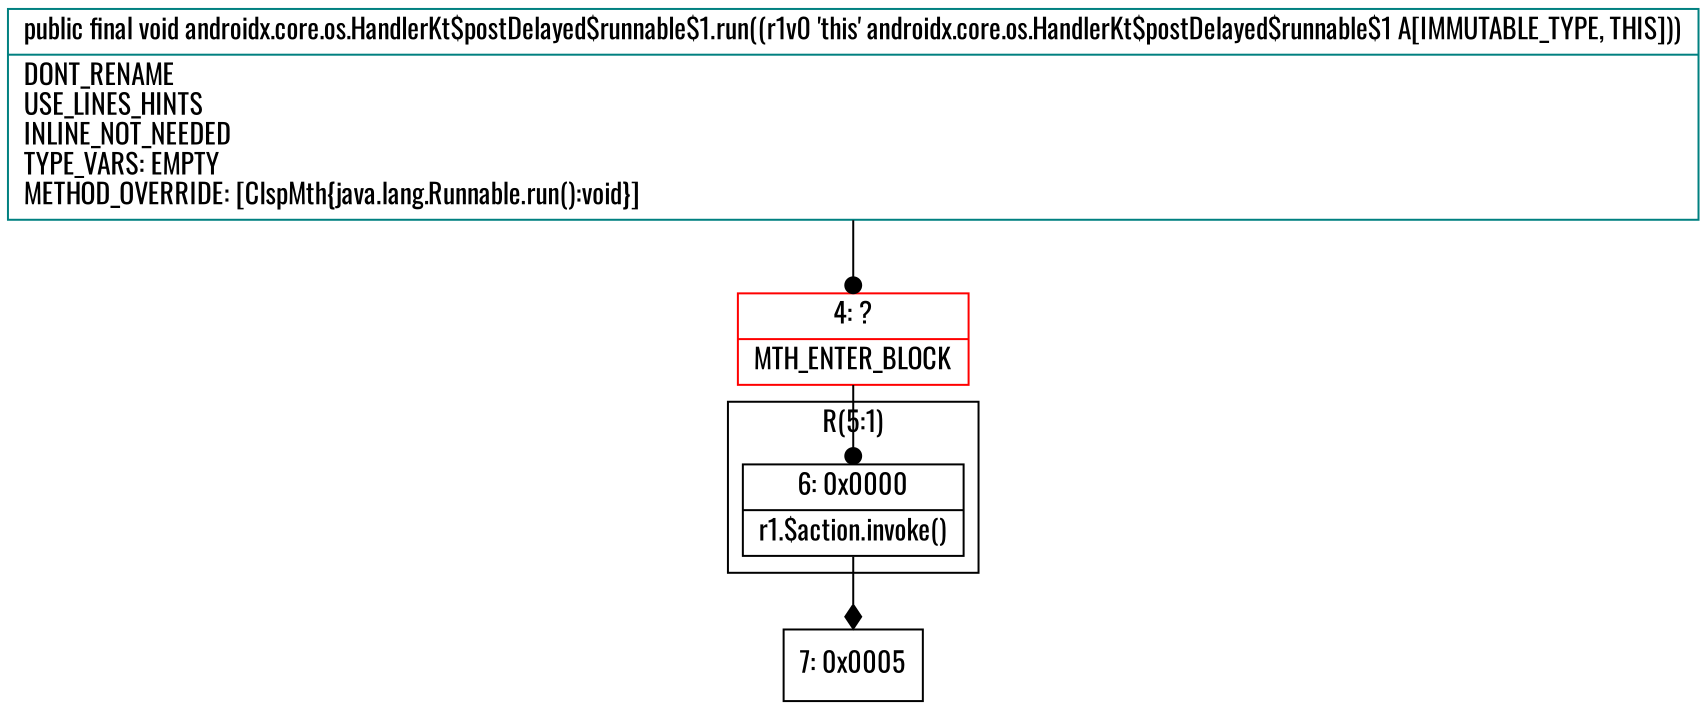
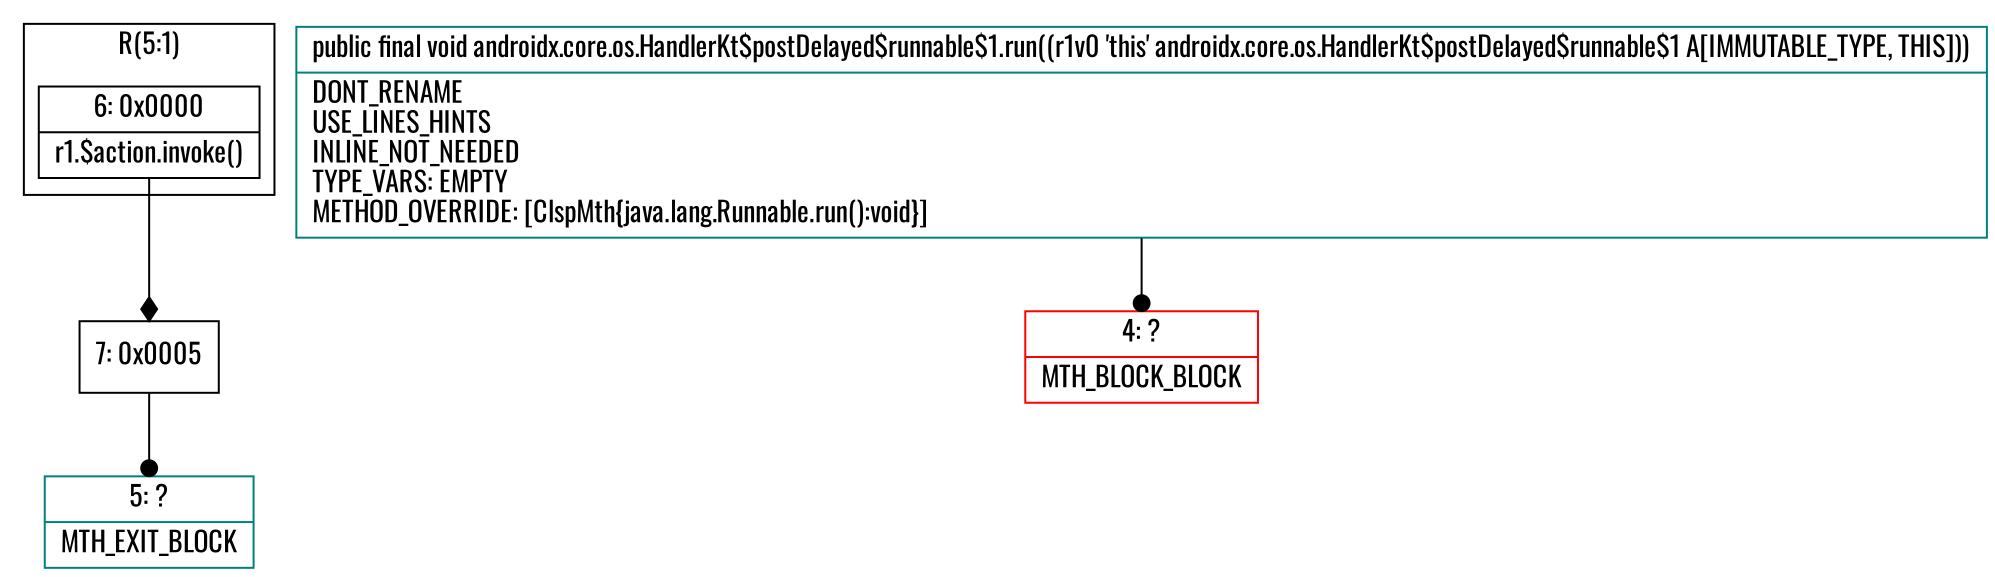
node "4: ?": text "MTH_ENTER_BLOCK" -> "MTH_BLOCK_BLOCK"
edge "4: ?" -> "6: 0x0000": removed
node "5: ?": added
